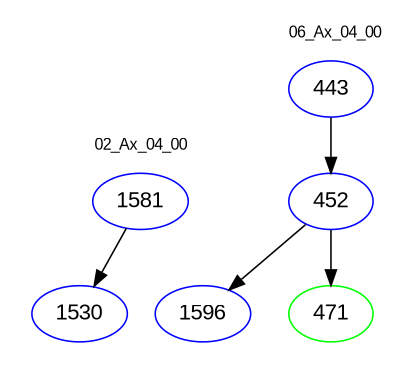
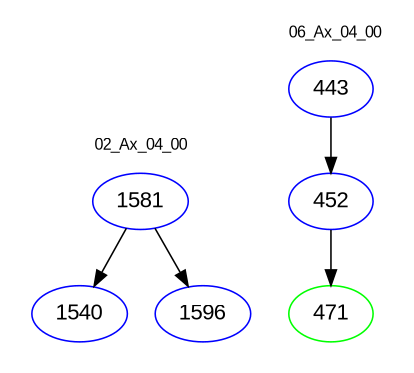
edge "452" -> "1596": now "1581" -> "1596"
node "1530": label "1530" -> "1540"
